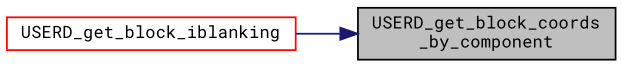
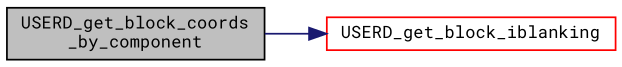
edge "USERD_get_block_iblanking" -> "USERD_get_block_coords _by_component": reversed
